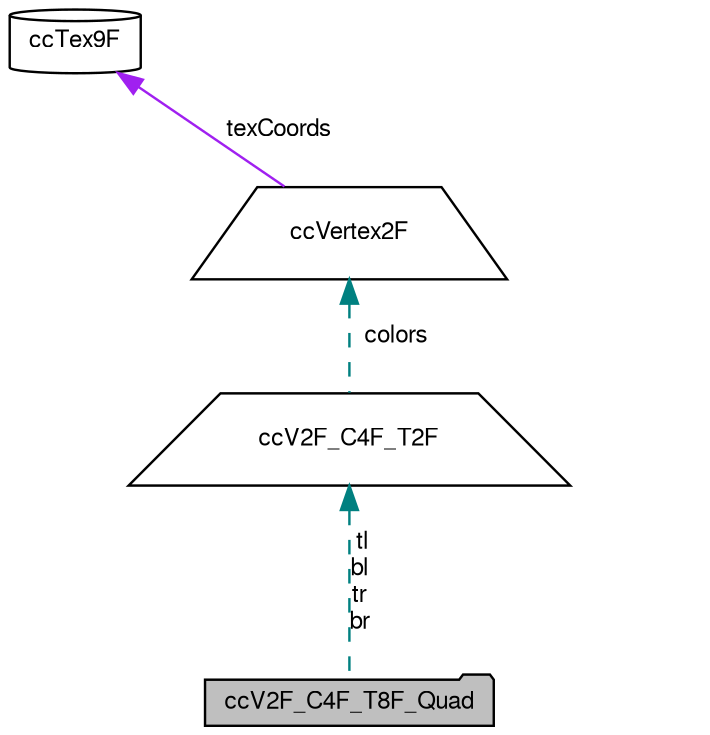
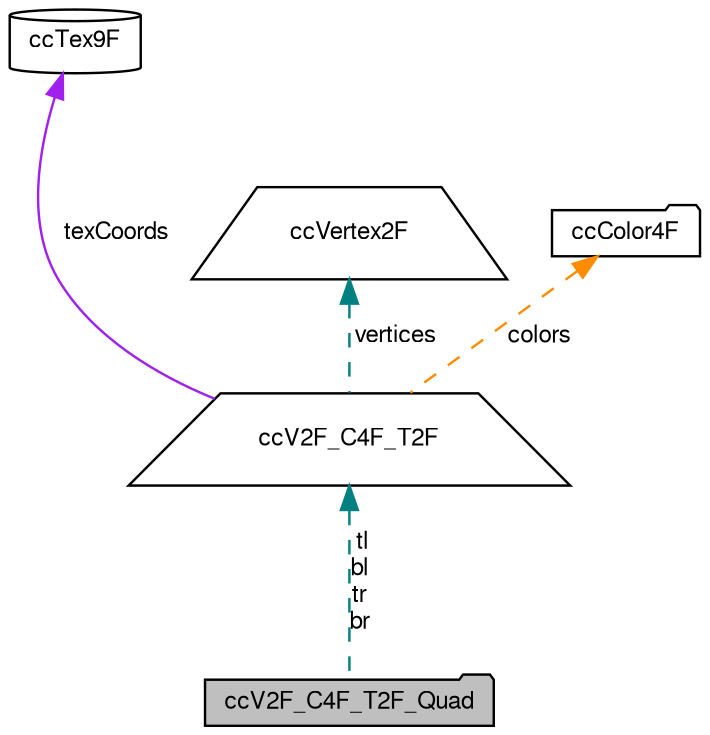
edge "ccVertex2F" -> "ccTex9F": now "ccV2F_C4F_T2F" -> "ccTex9F"
node "ccColor4F": added
edge "ccV2F_C4F_T2F" -> "ccVertex2F": label " colors" -> " vertices"
node "ccV2F_C4F_T8F_Quad": label "ccV2F_C4F_T8F_Quad" -> "ccV2F_C4F_T2F_Quad"
